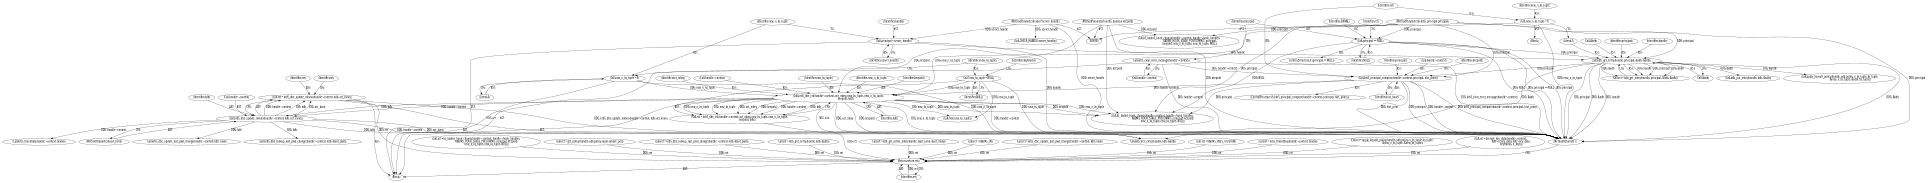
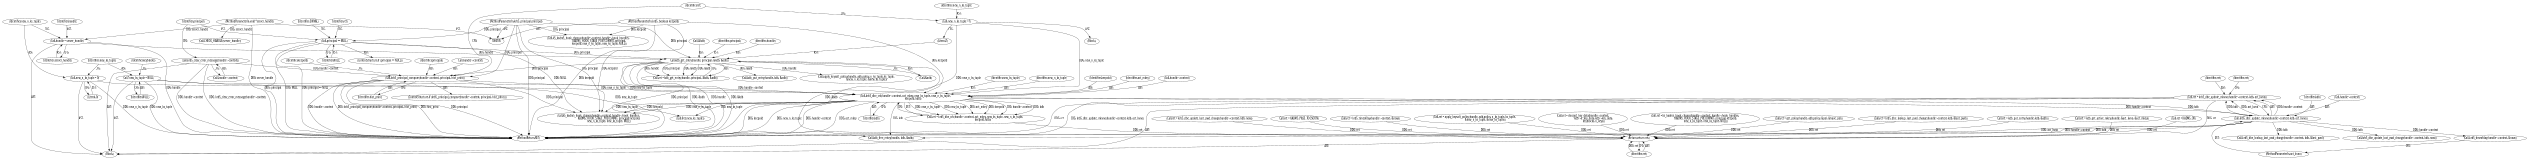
node "(Call,principal = server_handle)": label "(Call,principal = server_handle)" -> "(Call,handle = server_handle)"
node "(Identifier,hist_have)": label "(Identifier,hist_have)" -> "(Identifier,hist_princ)"
edge "(Call,krb5_dbe_update_mkvno(handle->context, kdb, act_kvno))" -> "(MethodParameterIn,act_kvno)": now "(Call,krb5_timeofday(handle->context, &now))" -> "(MethodParameterIn,act_kvno)"
edge "(MethodReturn,RET)" -> "(Return,return ret;)": removed, label "CFG:"
